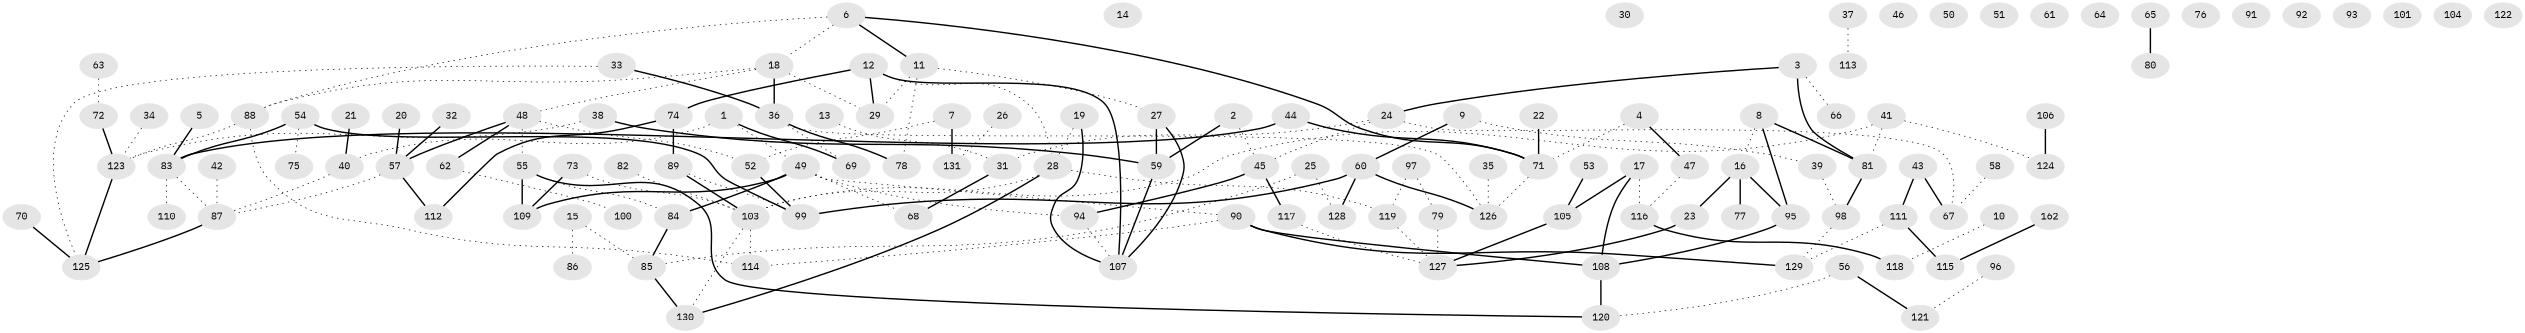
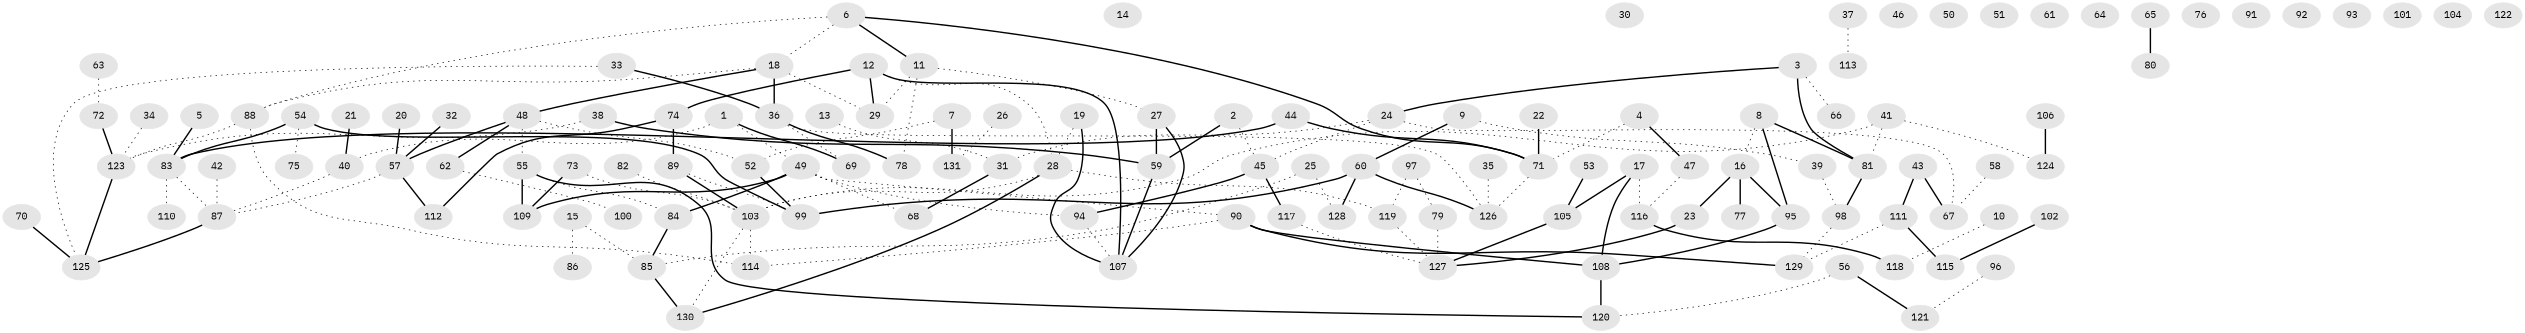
edge "18" -- "48": style dotted -> bold
node "162": label "162" -> "102"
